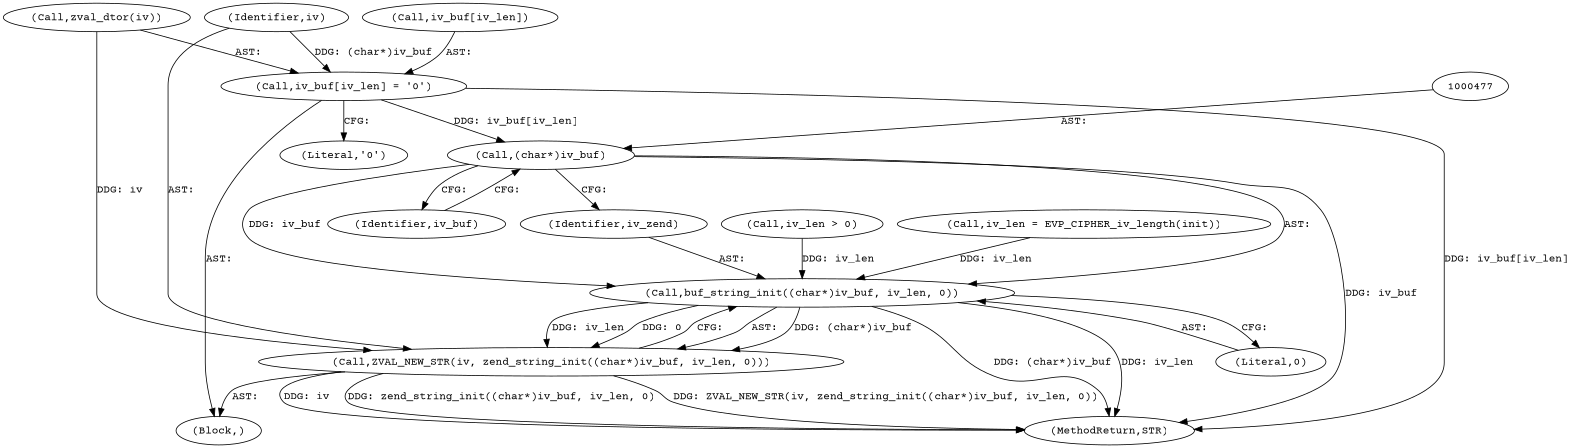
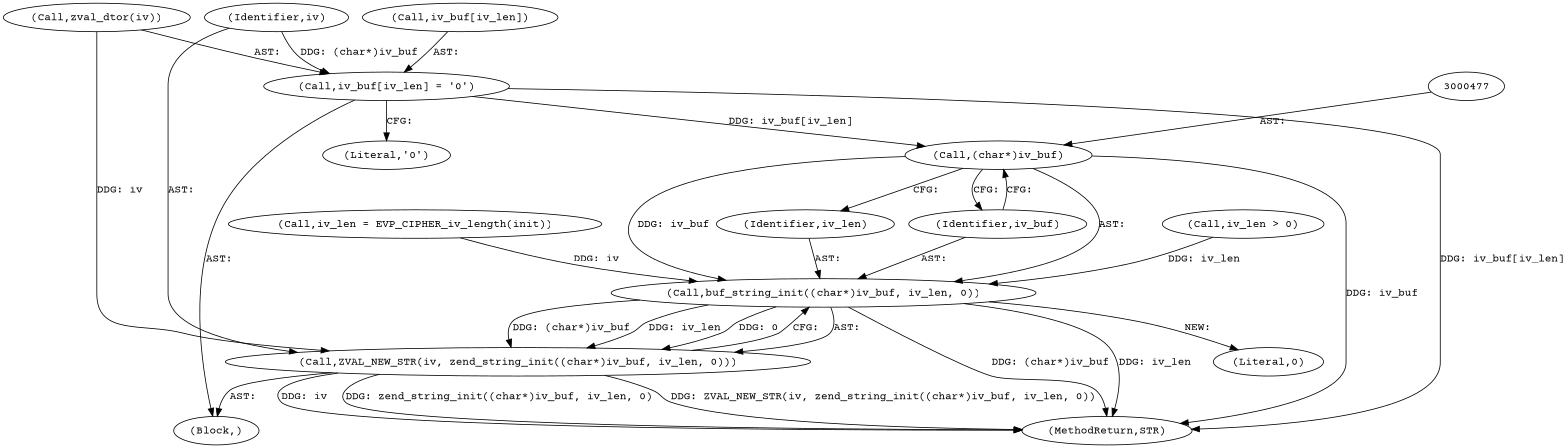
node "1000477": label "1000477" -> "3000477"
node "(Identifier,iv_zend)": label "(Identifier,iv_zend)" -> "(Identifier,iv_len)"
edge "(Call,iv_len = EVP_CIPHER_iv_length(init))" -> "(Call,buf_string_init((char*)iv_buf, iv_len, 0))": label "DDG: iv_len" -> "DDG: iv"
edge "(Literal,0)" -> "(Call,buf_string_init((char*)iv_buf, iv_len, 0))": now "(Identifier,iv_buf)" -> "(Call,buf_string_init((char*)iv_buf, iv_len, 0))"
edge "(Call,buf_string_init((char*)iv_buf, iv_len, 0))" -> "(Literal,0)": label "CFG: " -> "NEW: "
